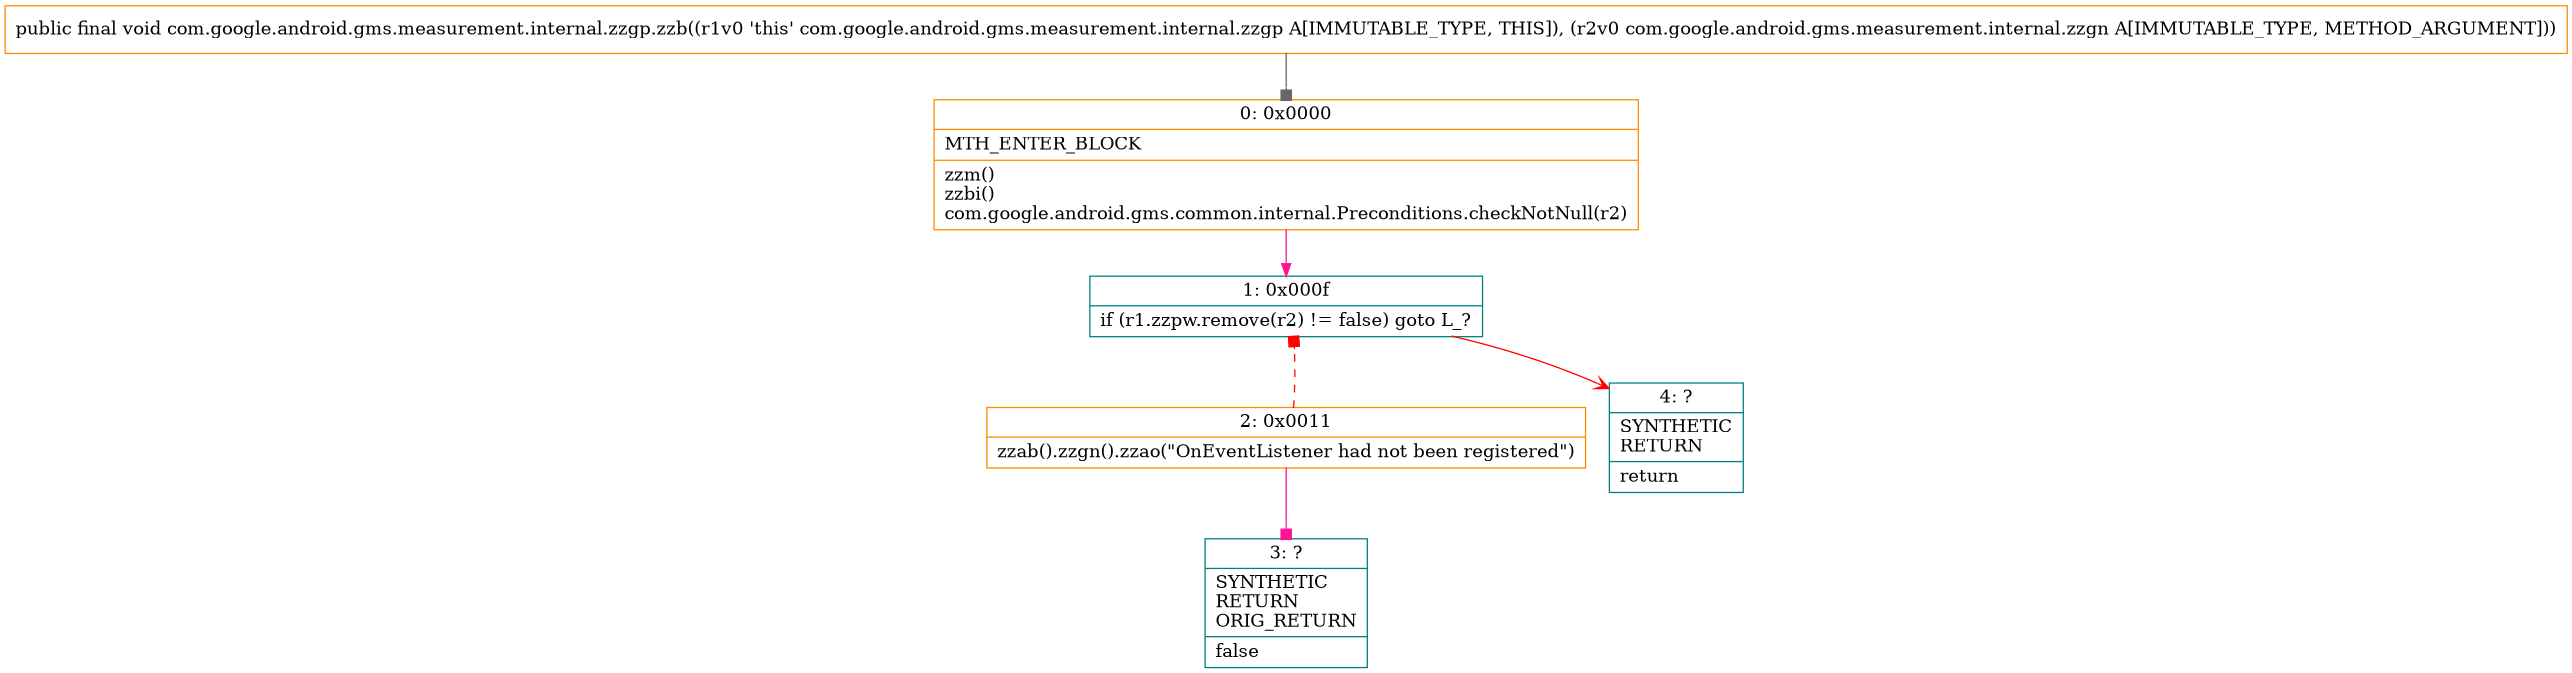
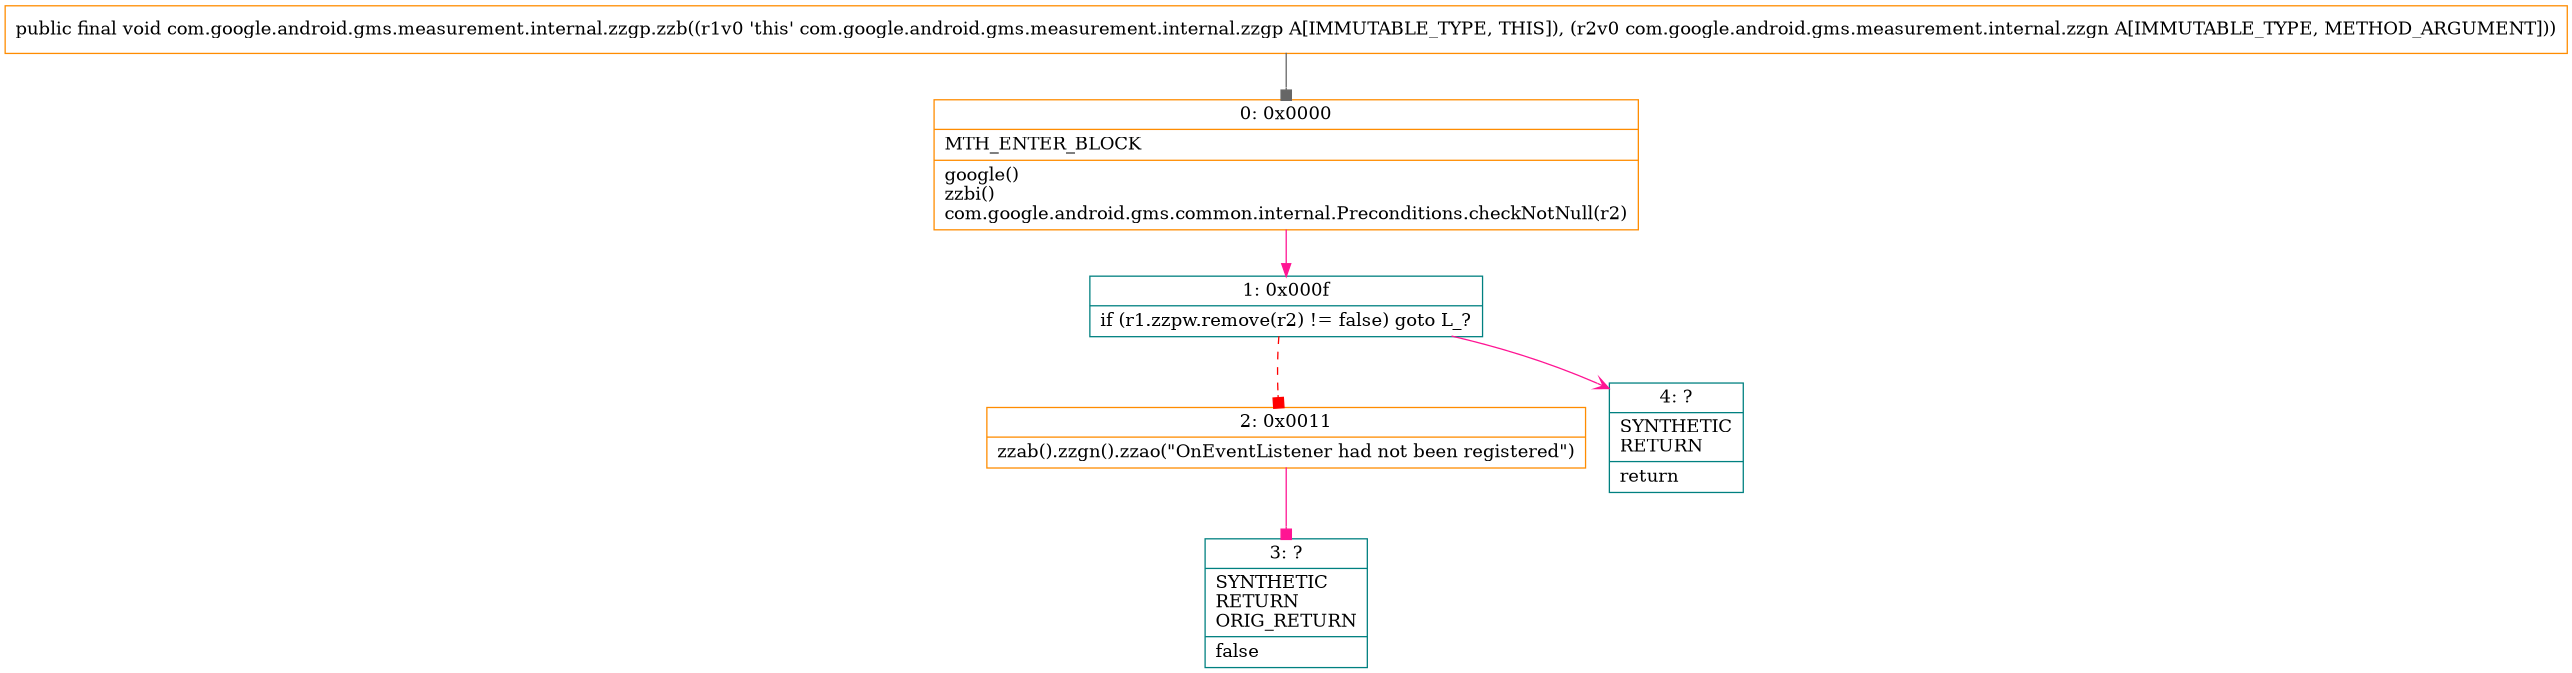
node "0: 0x0000": text "zzm()" -> "google()"
edge "1: 0x000f" -> "4: ?": color red -> deeppink
edge "2: 0x0011" -> "1: 0x000f": reversed
